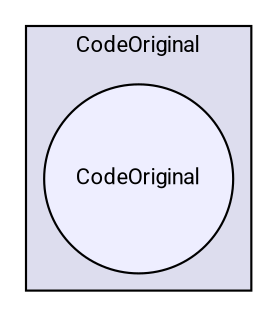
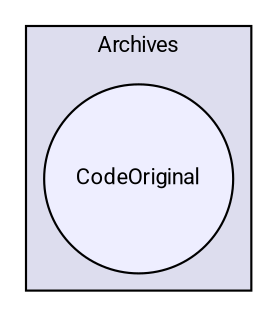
cluster "CodeOriginal": label "CodeOriginal" -> "Archives"
